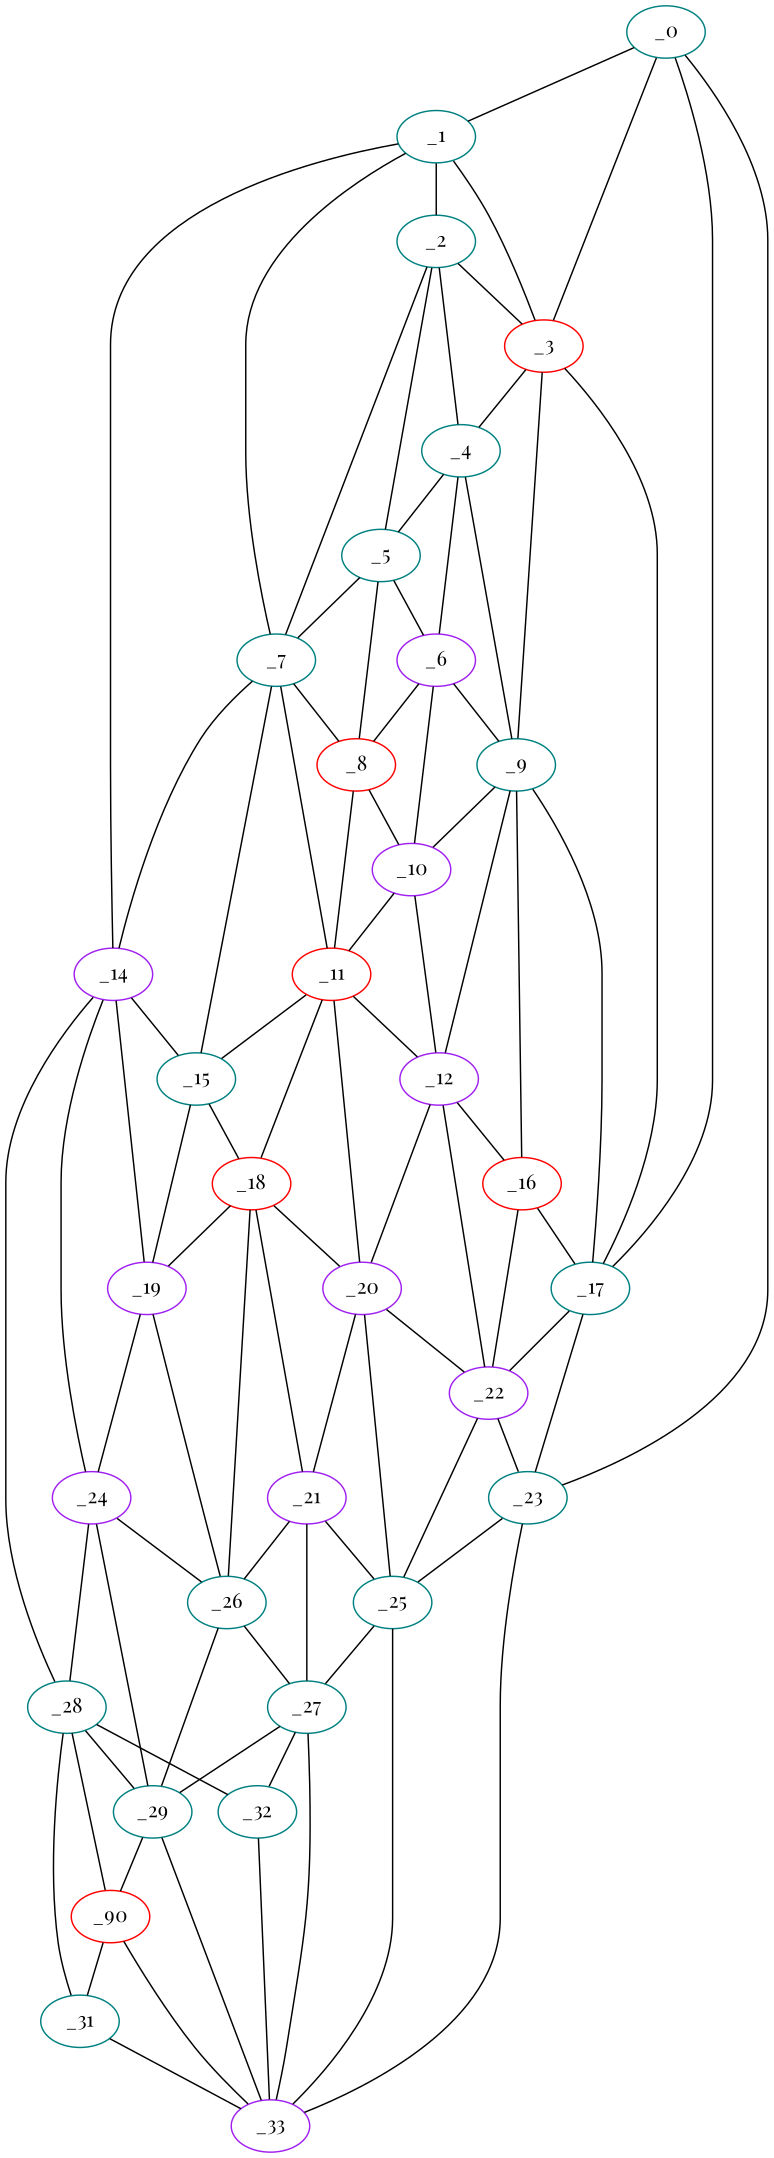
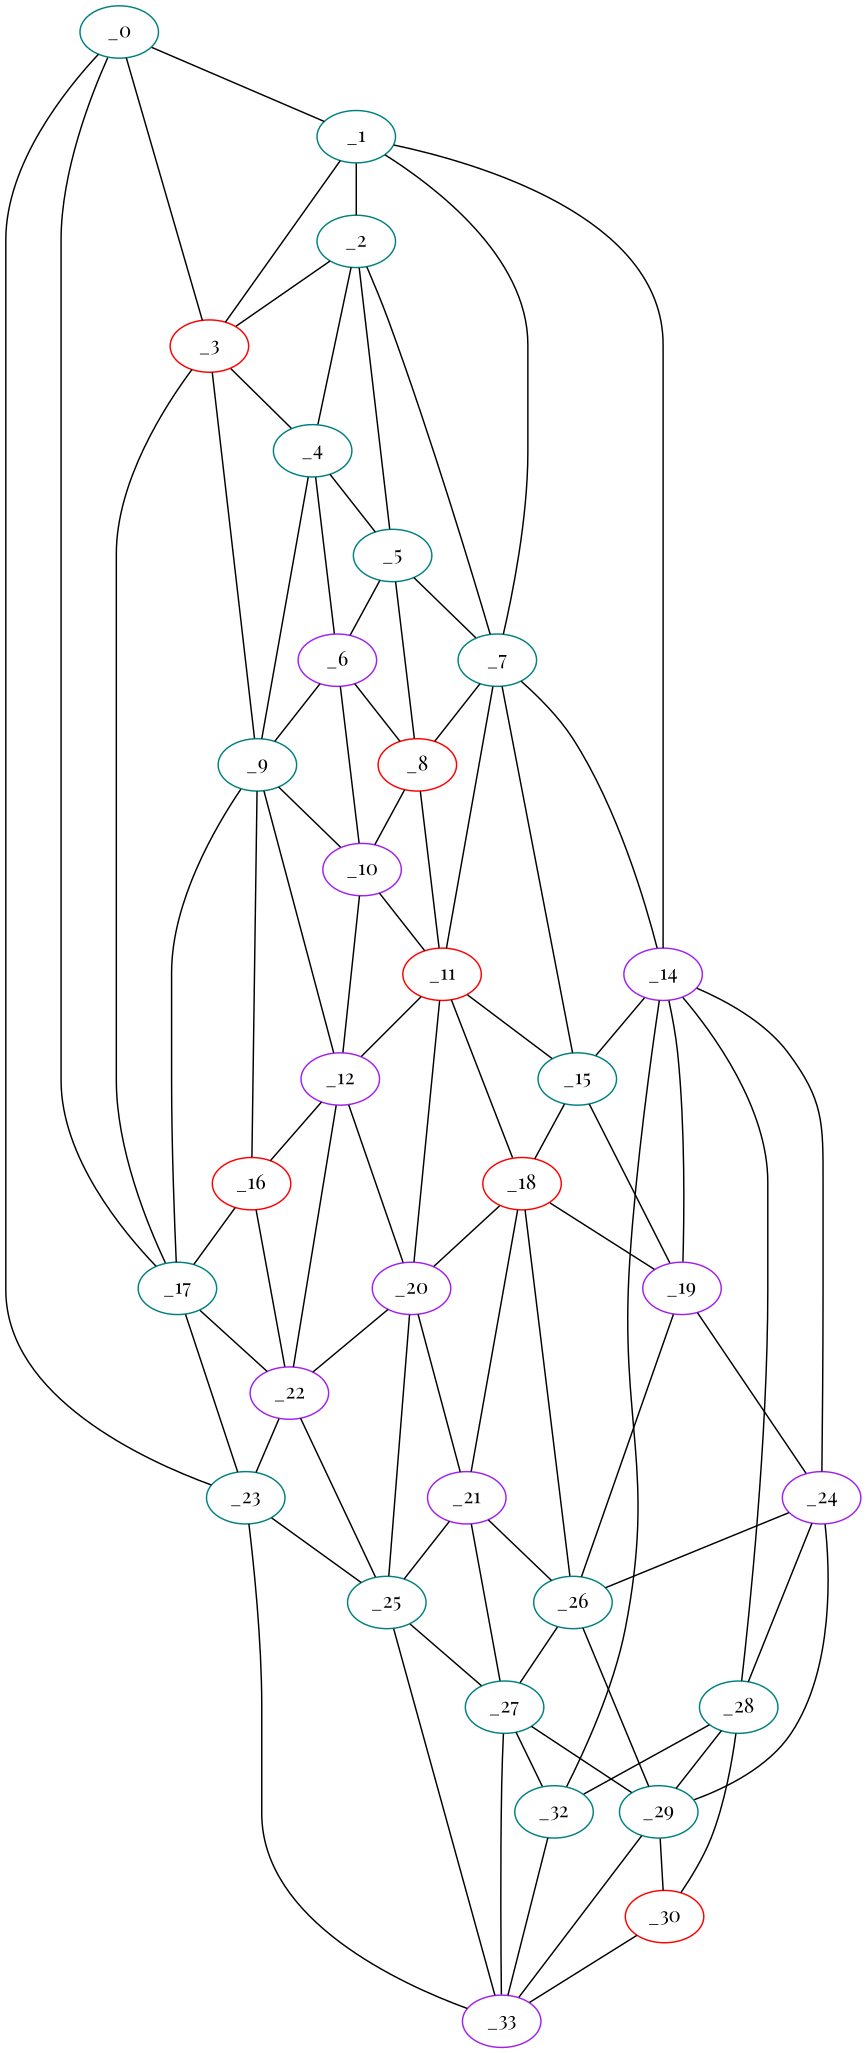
edge "_14" -- "_32": added
node "_90": label "_90" -> "_30"
node "_31": removed
